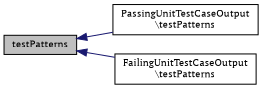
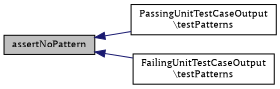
node "testPatterns": label "testPatterns" -> "assertNoPattern"
